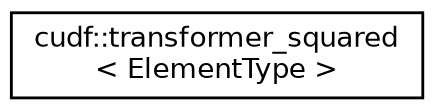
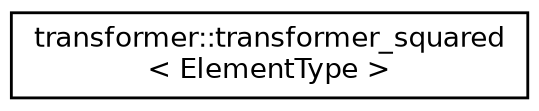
node "cudf::transformer_squared < ElementType >": label "cudf::transformer_squared < ElementType >" -> "transformer::transformer_squared < ElementType >"
